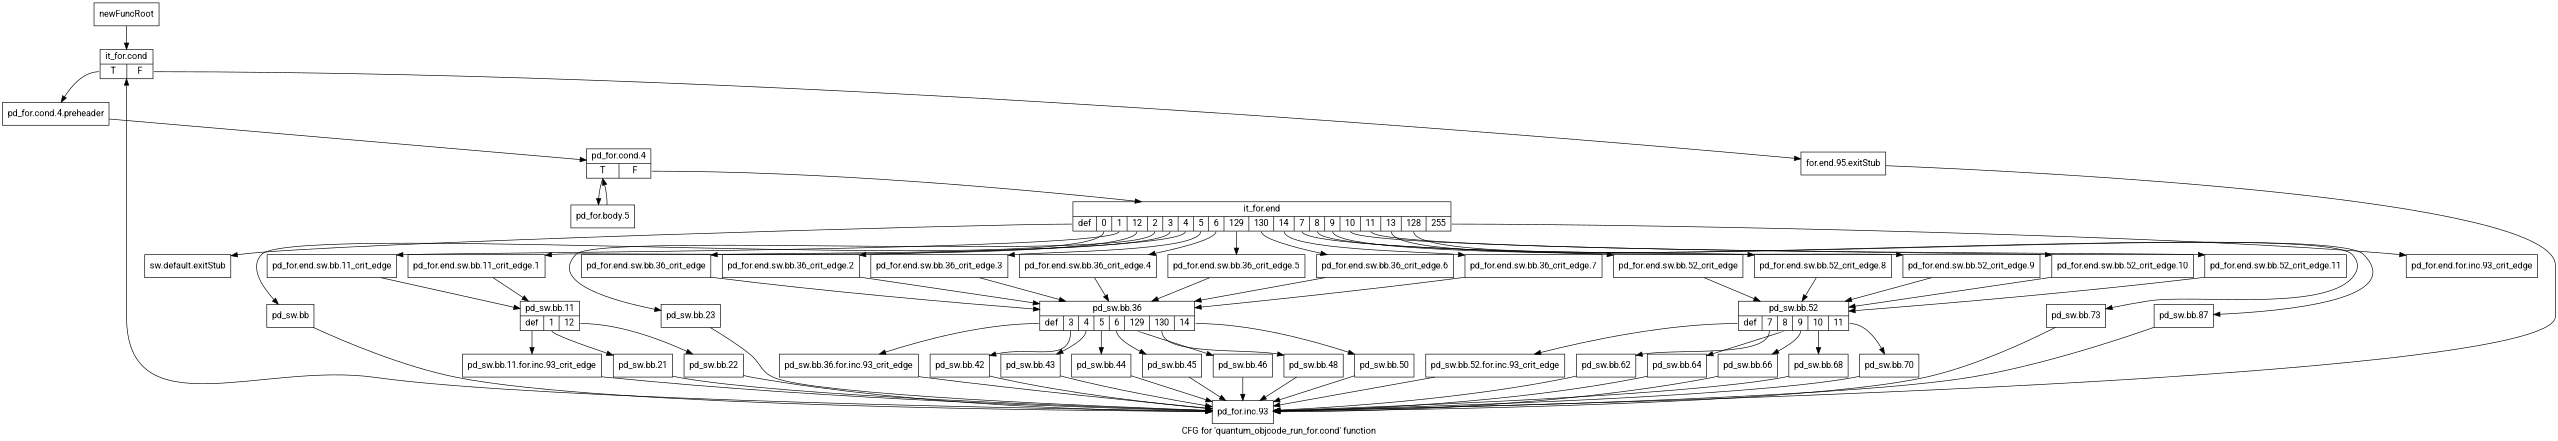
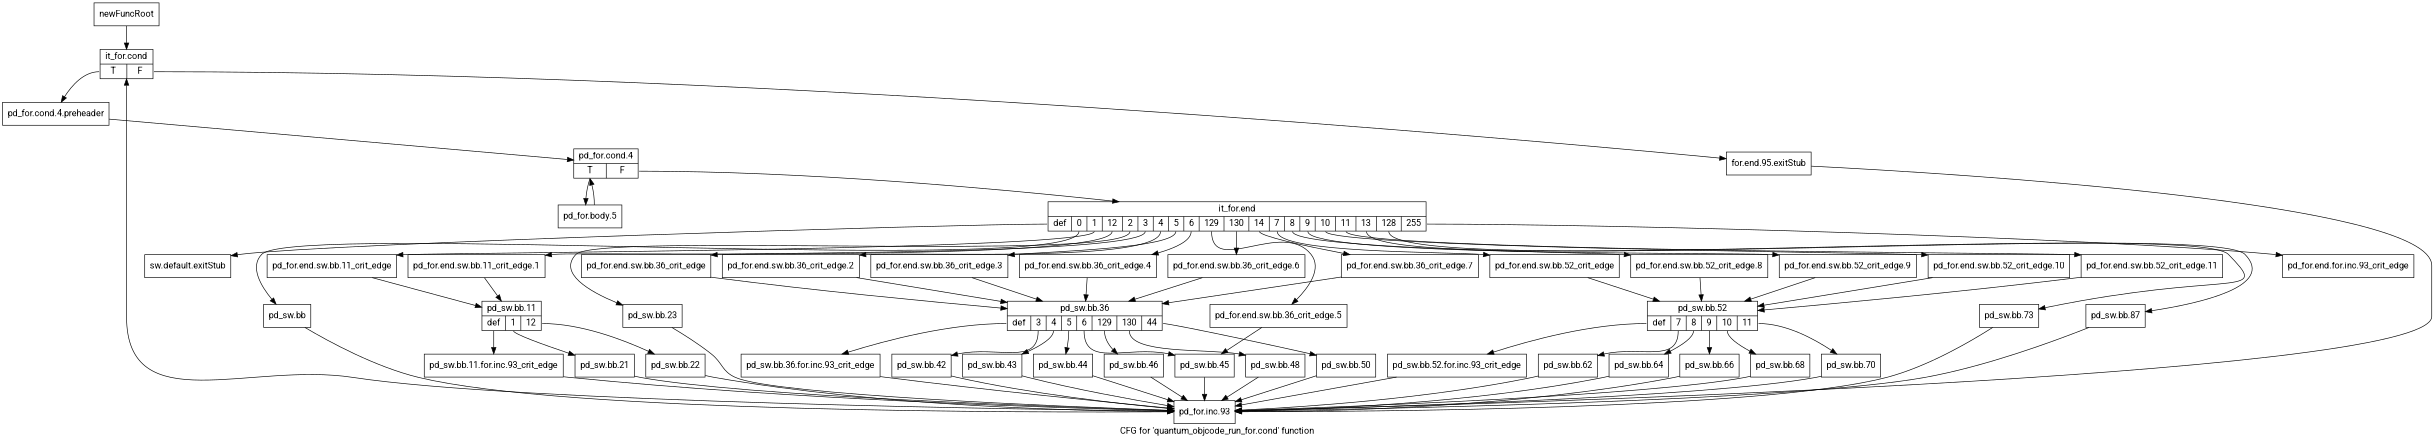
edge "pd_for.end.sw.bb.36_crit_edge.5" -> "pd_sw.bb.36": now "pd_for.end.sw.bb.36_crit_edge.5" -> "pd_sw.bb.45"
node "pd_sw.bb.36": text "14" -> "44"
